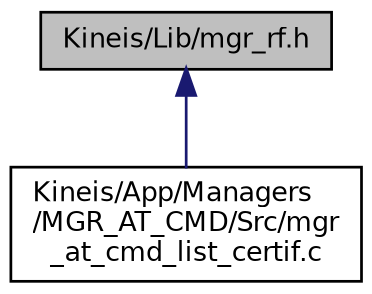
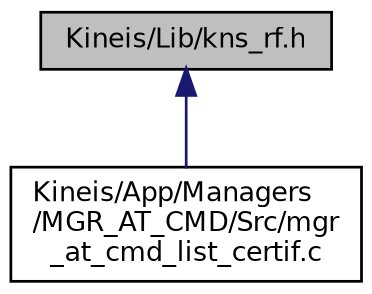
node "Kineis/Lib/mgr_rf.h": label "Kineis/Lib/mgr_rf.h" -> "Kineis/Lib/kns_rf.h"
